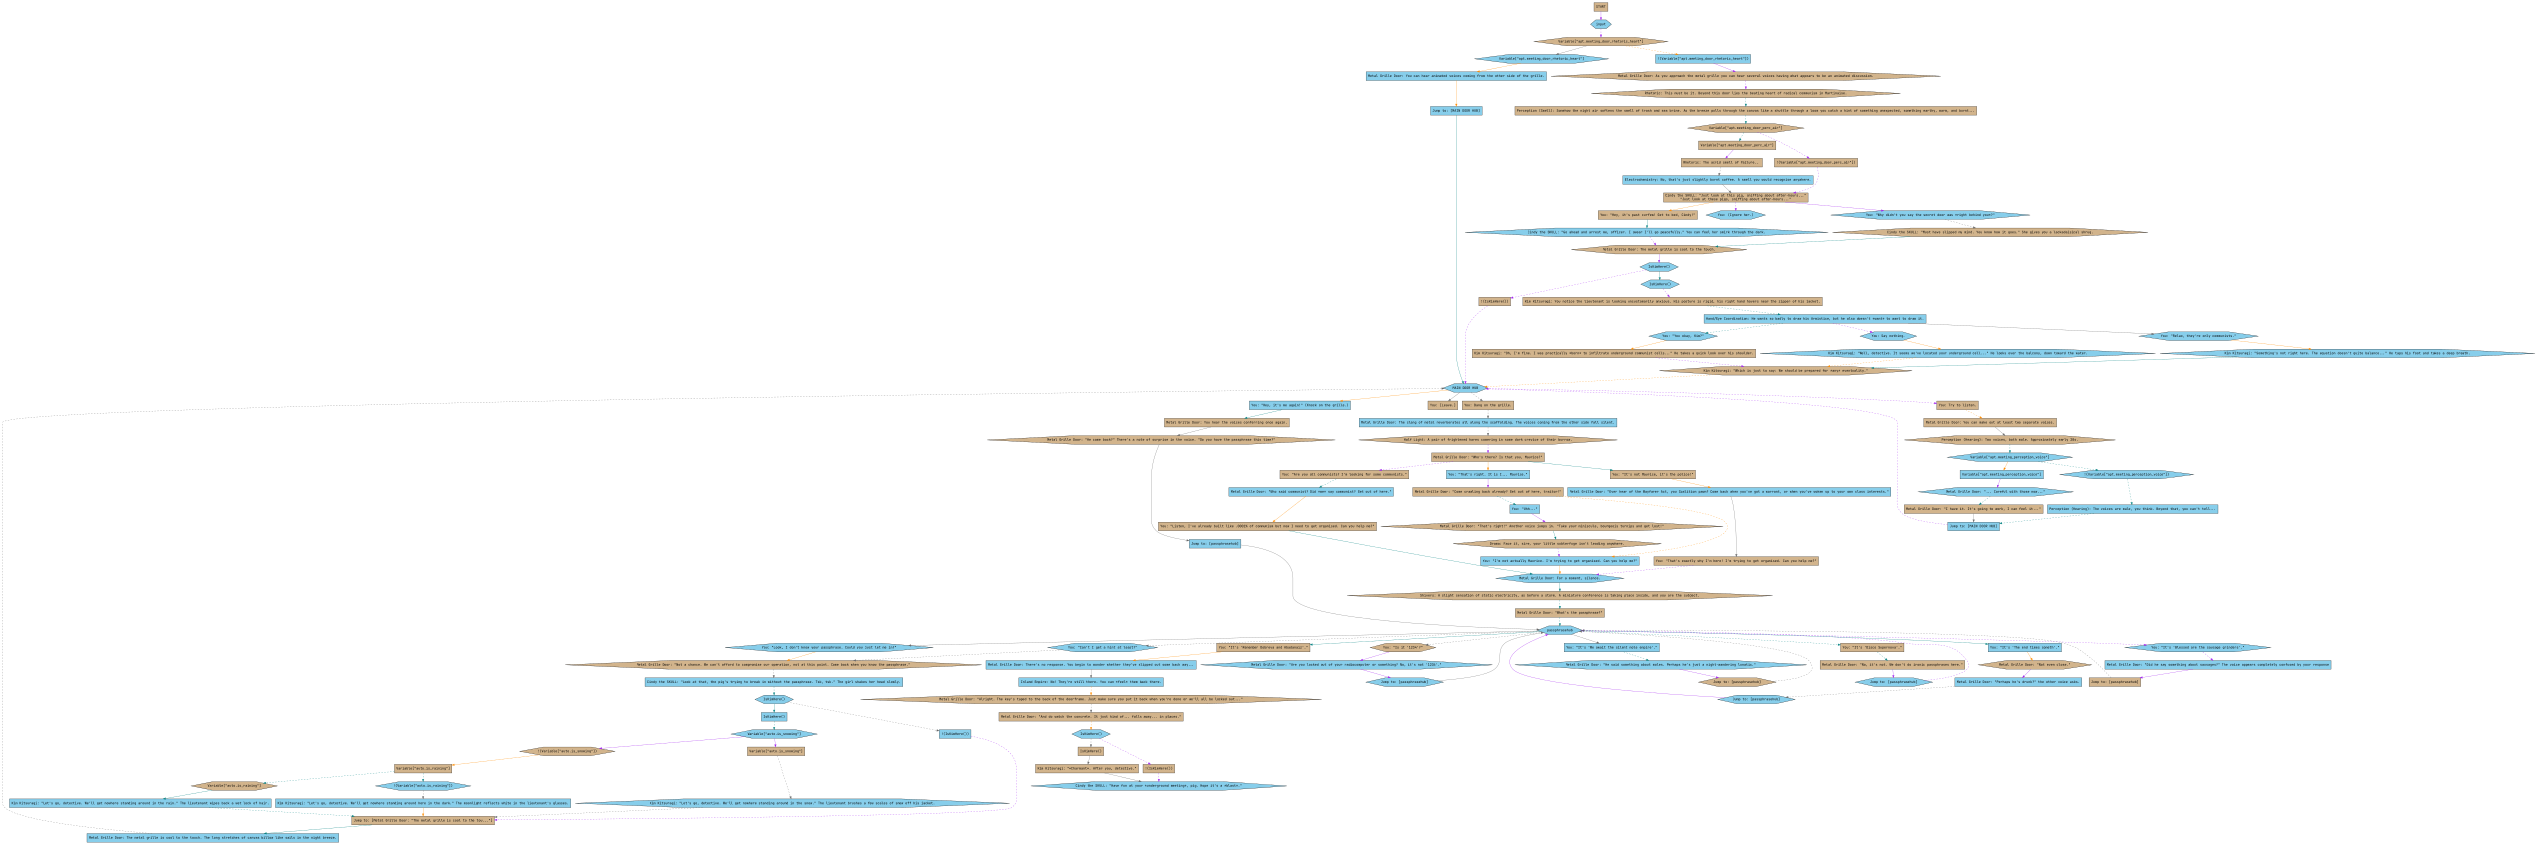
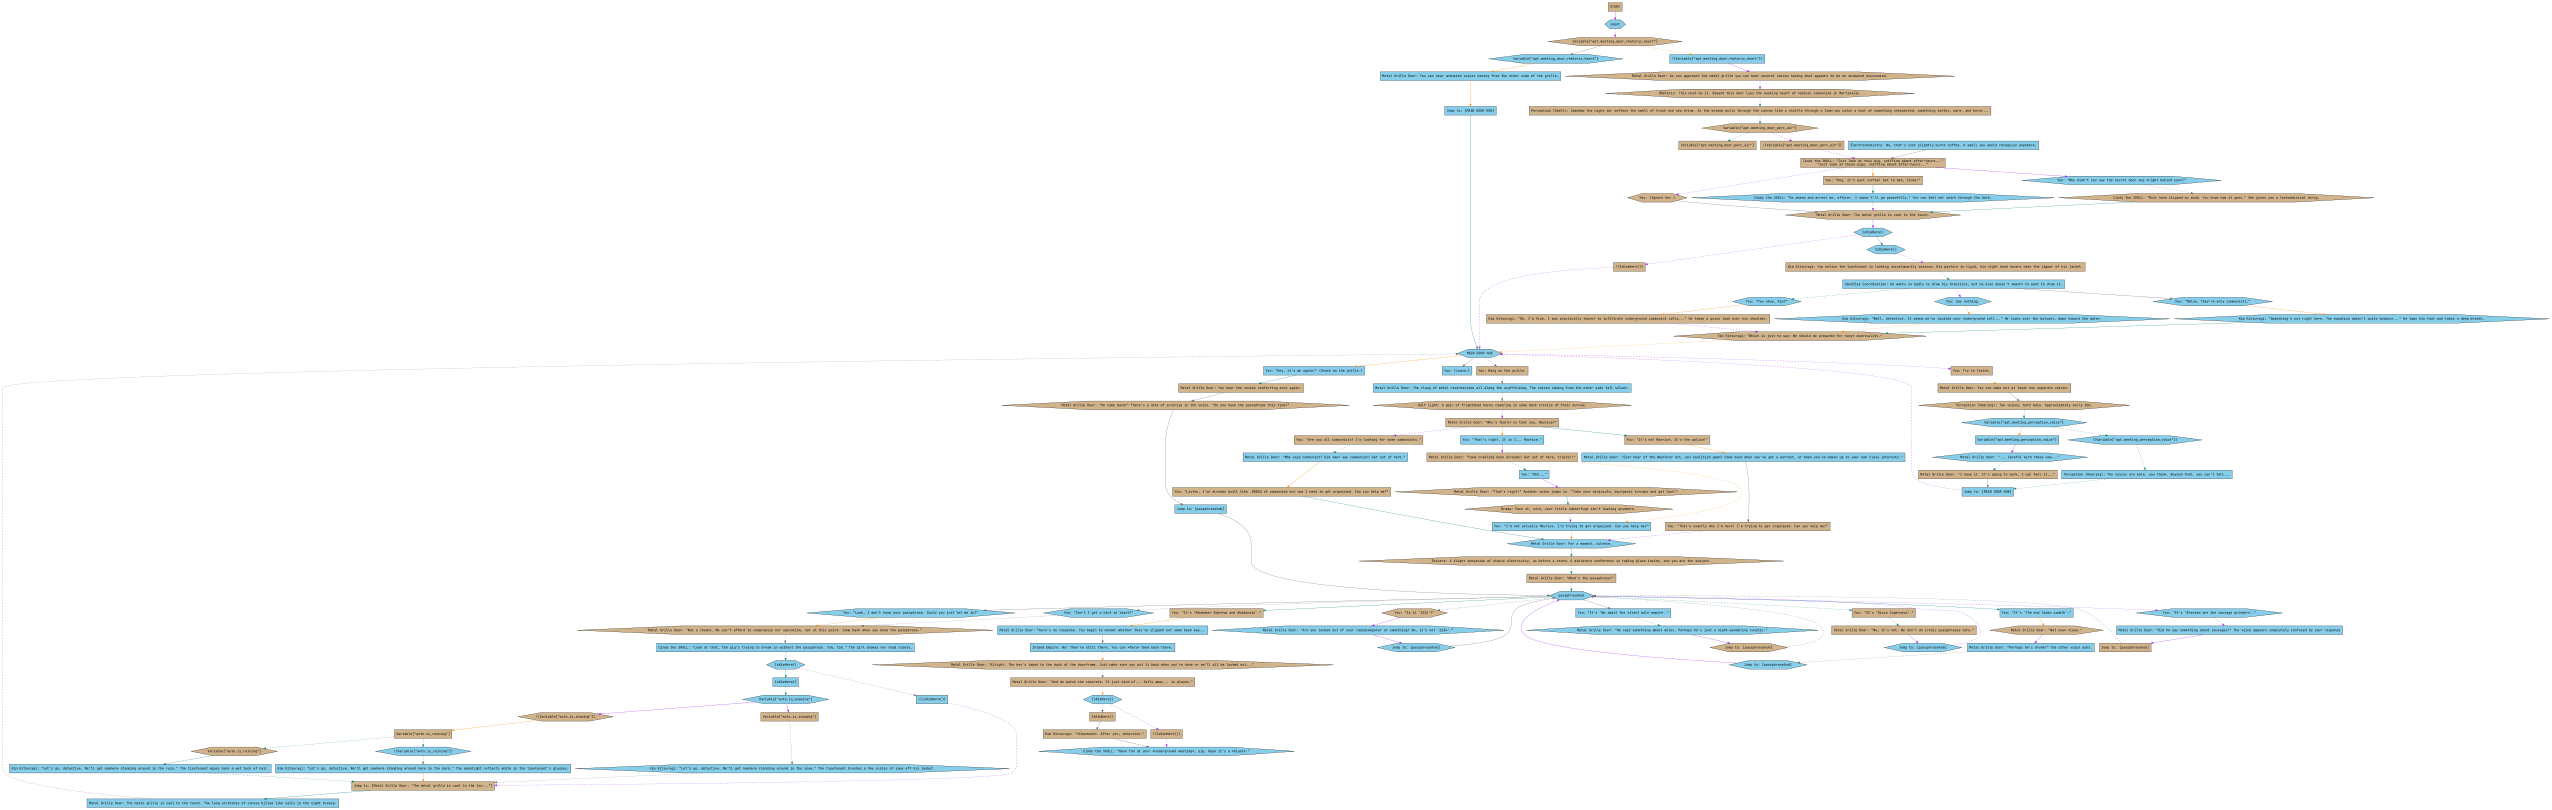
node "Rhetoric: The acrid smell of failure...": removed
edge "You: (Ignore her.)" -> "Metal Grille Door: The metal grille is cool to the touch.": added
node "You: (Ignore her.)": fillcolor skyblue -> tan
node "You: [Leave.]": fillcolor tan -> skyblue
